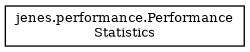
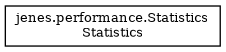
node "jenes.performance.Performance Statistics": label "jenes.performance.Performance Statistics" -> "jenes.performance.Statistics Statistics"
